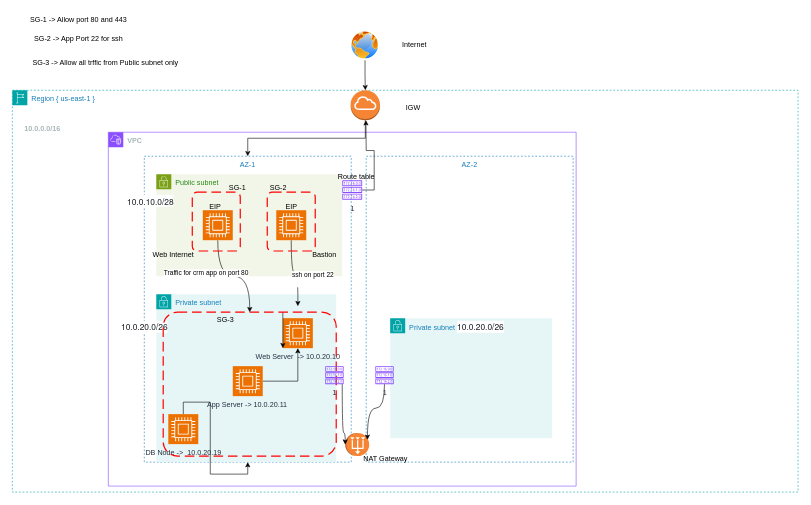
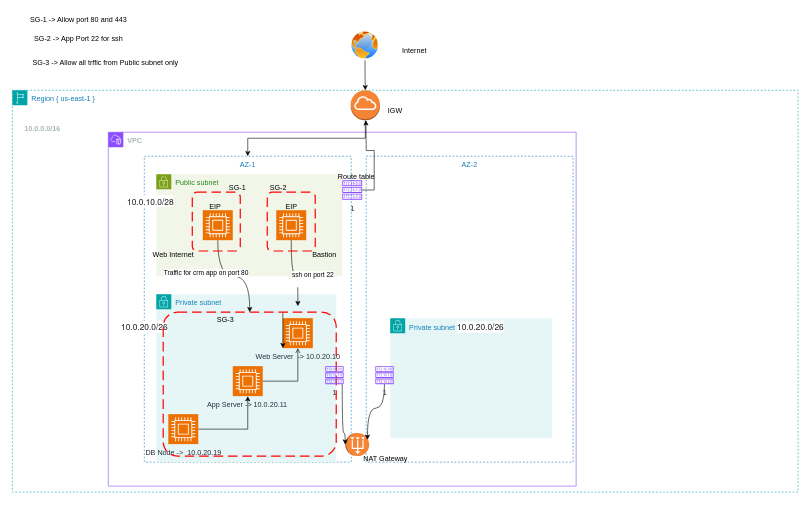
node "Internet": moved (414, 45) -> (414, 51)
node "IGW": moved (413, 108) -> (395, 111)
edge "App Server -> 10.0.20.11" -> "Web Server -> 10.0.20.10": arrowhead classic -> open
edge "DB Node -> 10.0.20.19" -> "AZ-1": now "DB Node -> 10.0.20.19" -> "App Server -> 10.0.20.11"
